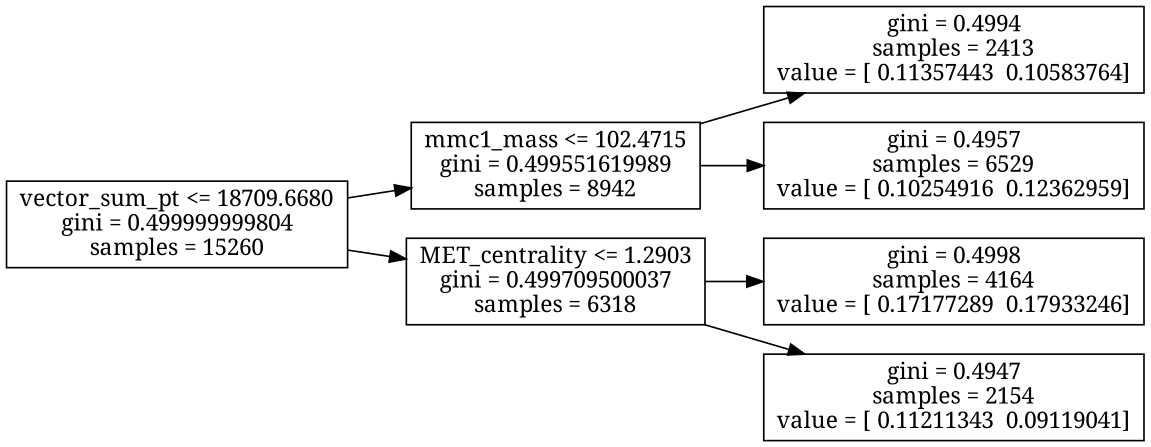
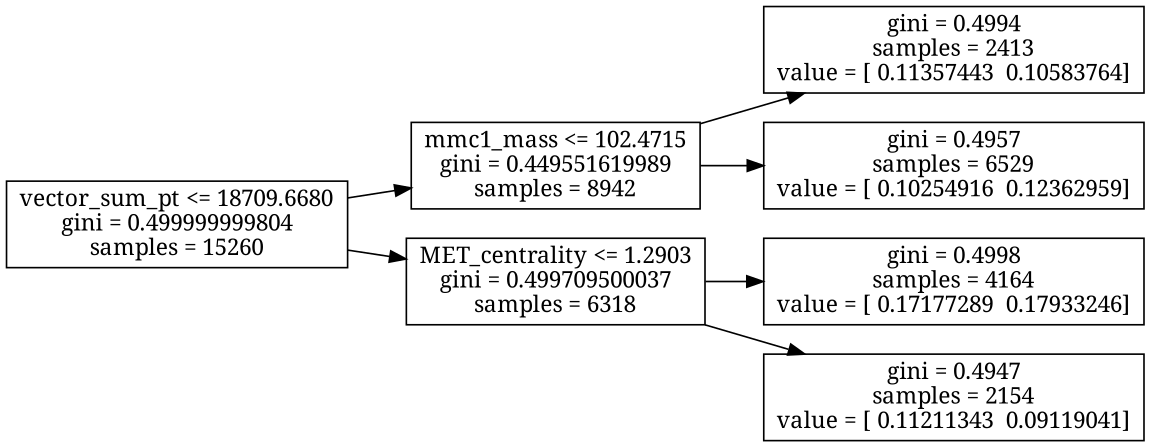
node "mmc1_mass <= 102.4715 gini = 0.499551619989 samples = 8942": label "mmc1_mass <= 102.4715 gini = 0.499551619989 samples = 8942" -> "mmc1_mass <= 102.4715 gini = 0.449551619989 samples = 8942"
